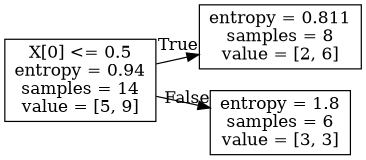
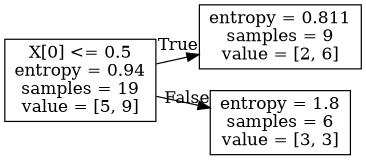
node "entropy = 0.811 samples = 8 value = [2, 6]": label "entropy = 0.811 samples = 8 value = [2, 6]" -> "entropy = 0.811 samples = 9 value = [2, 6]"
node "X[0] <= 0.5 entropy = 0.94 samples = 14 value = [5, 9]": label "X[0] <= 0.5 entropy = 0.94 samples = 14 value = [5, 9]" -> "X[0] <= 0.5 entropy = 0.94 samples = 19 value = [5, 9]"
